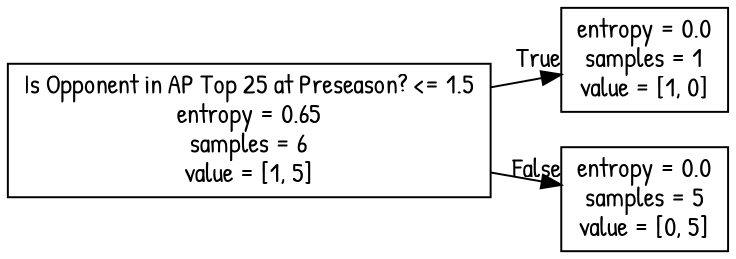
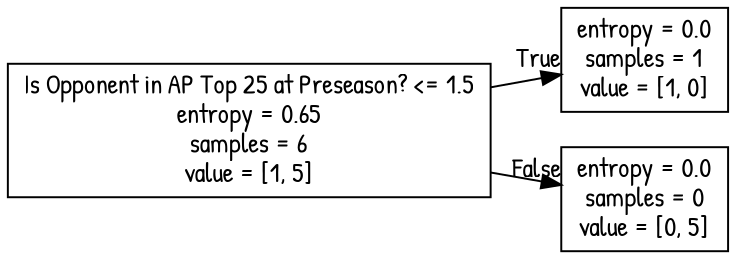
node "entropy = 0.0 samples = 5 value = [0, 5]": label "entropy = 0.0 samples = 5 value = [0, 5]" -> "entropy = 0.0 samples = 0 value = [0, 5]"
